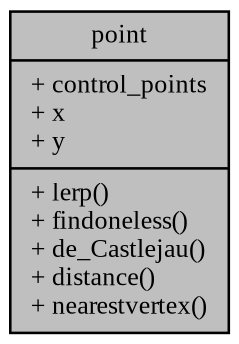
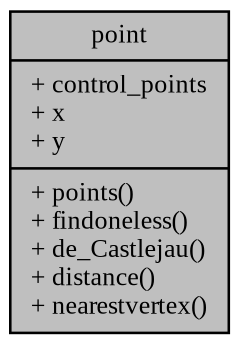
node "point": text "+ lerp()" -> "+ points()"
